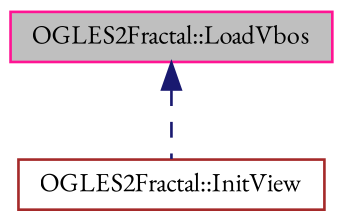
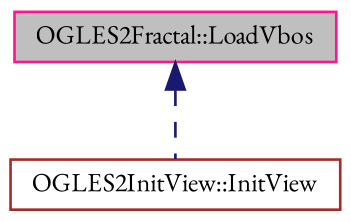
node "OGLES2Fractal::InitView": label "OGLES2Fractal::InitView" -> "OGLES2InitView::InitView"
